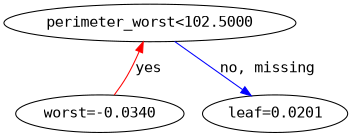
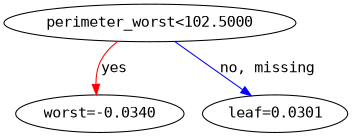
edge "worst=-0.0340" -> "perimeter_worst<102.5000": reversed
node "leaf=0.0201": label "leaf=0.0201" -> "leaf=0.0301"
